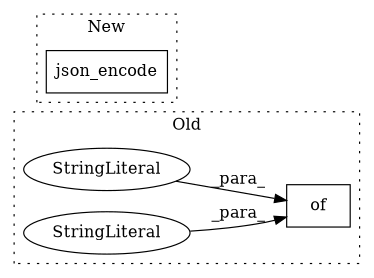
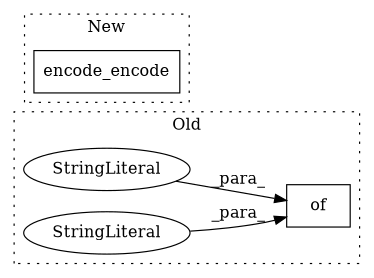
node "json_encode": label "json_encode" -> "encode_encode"
